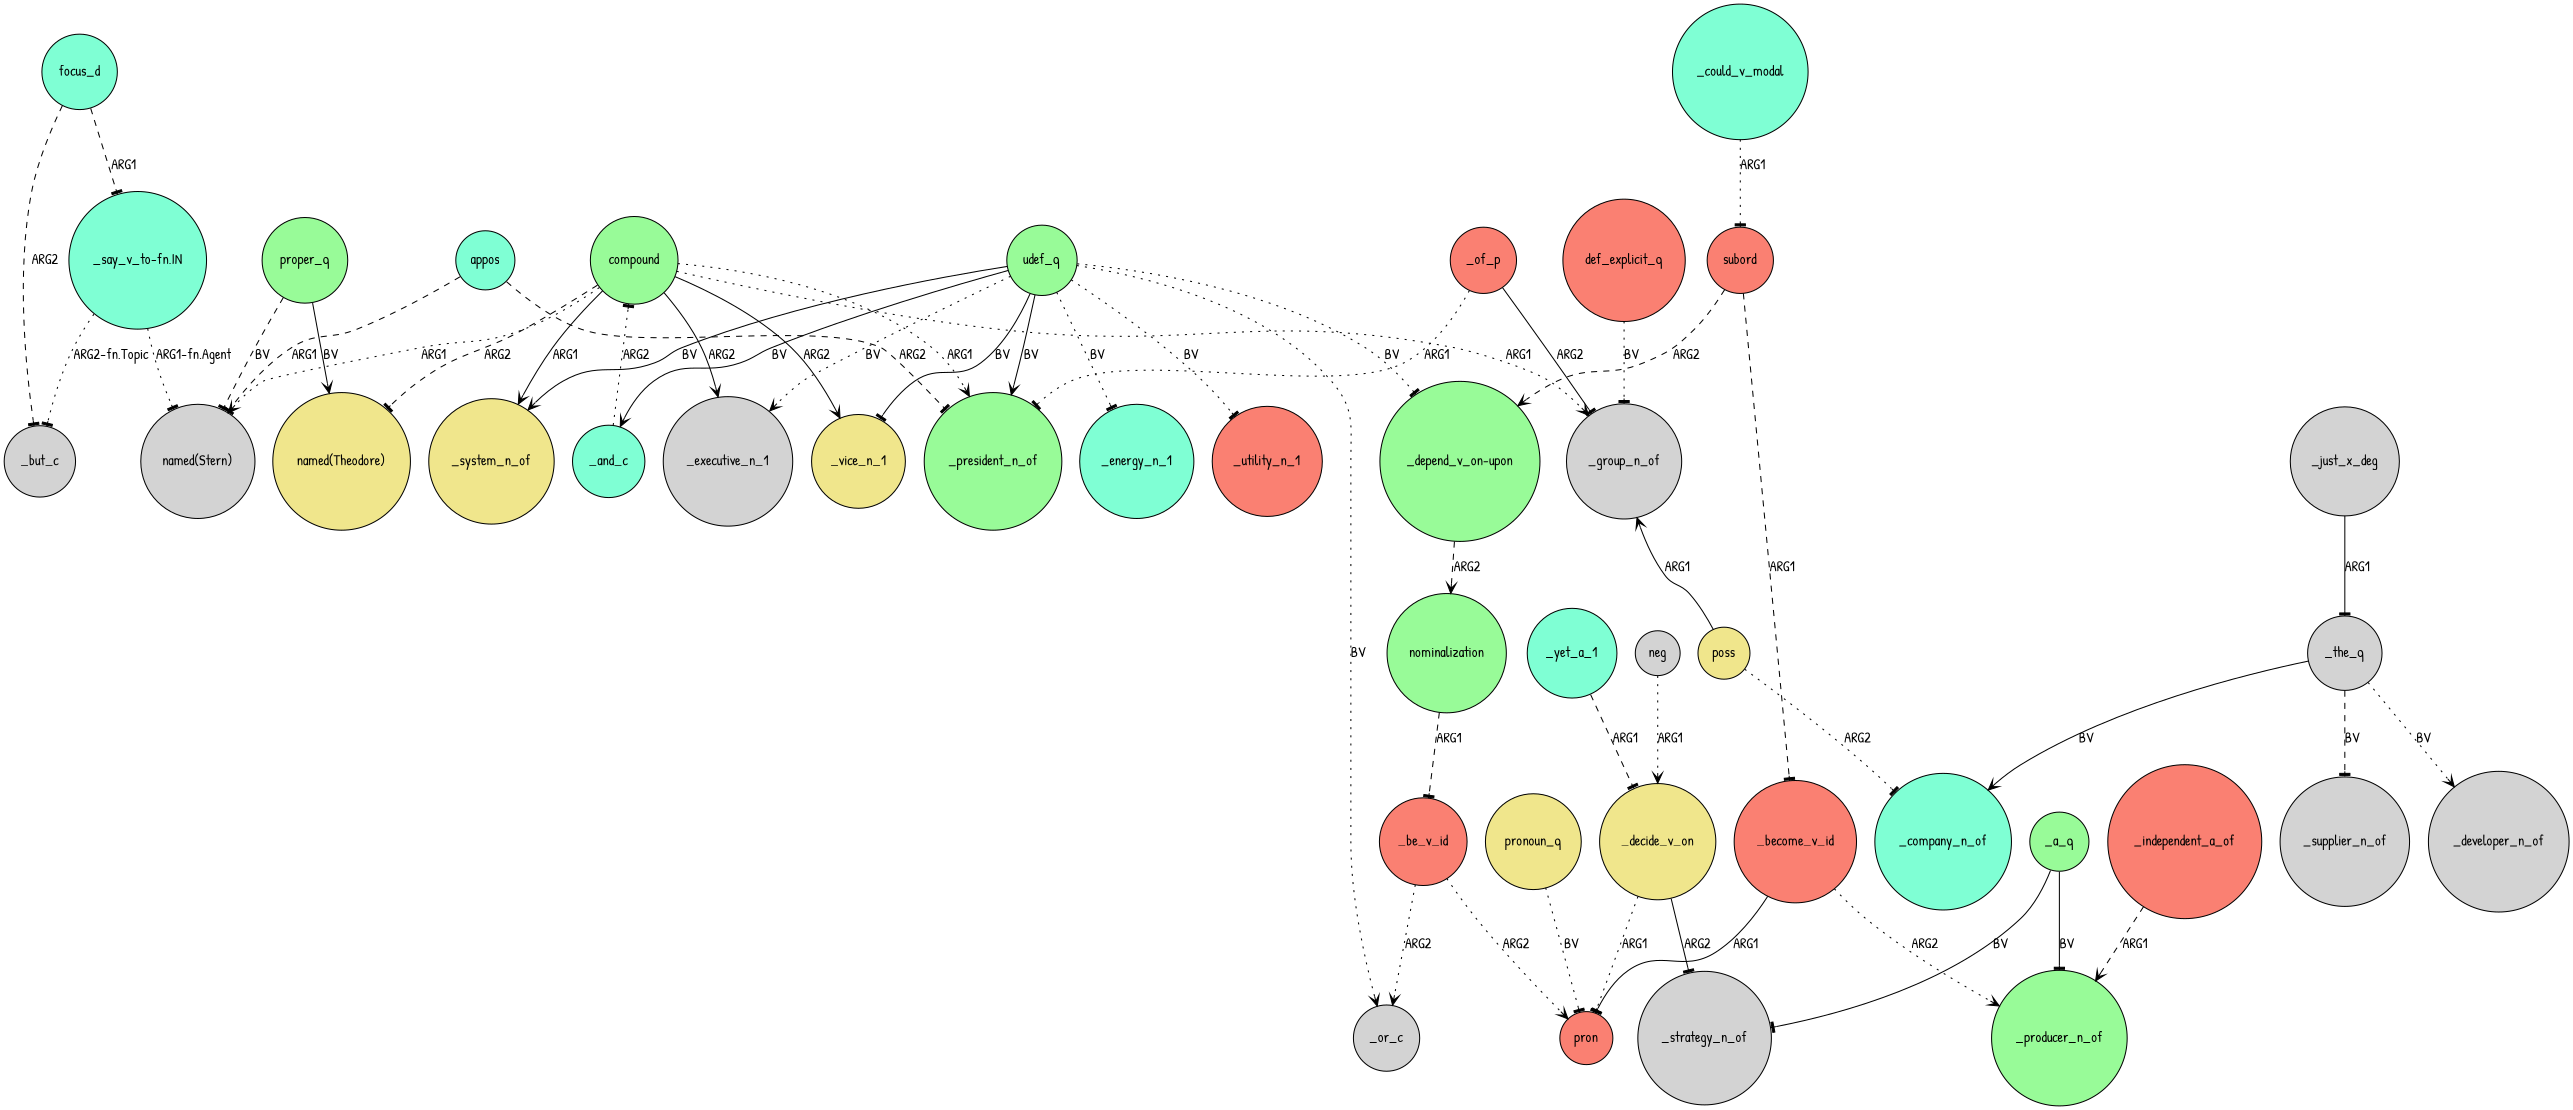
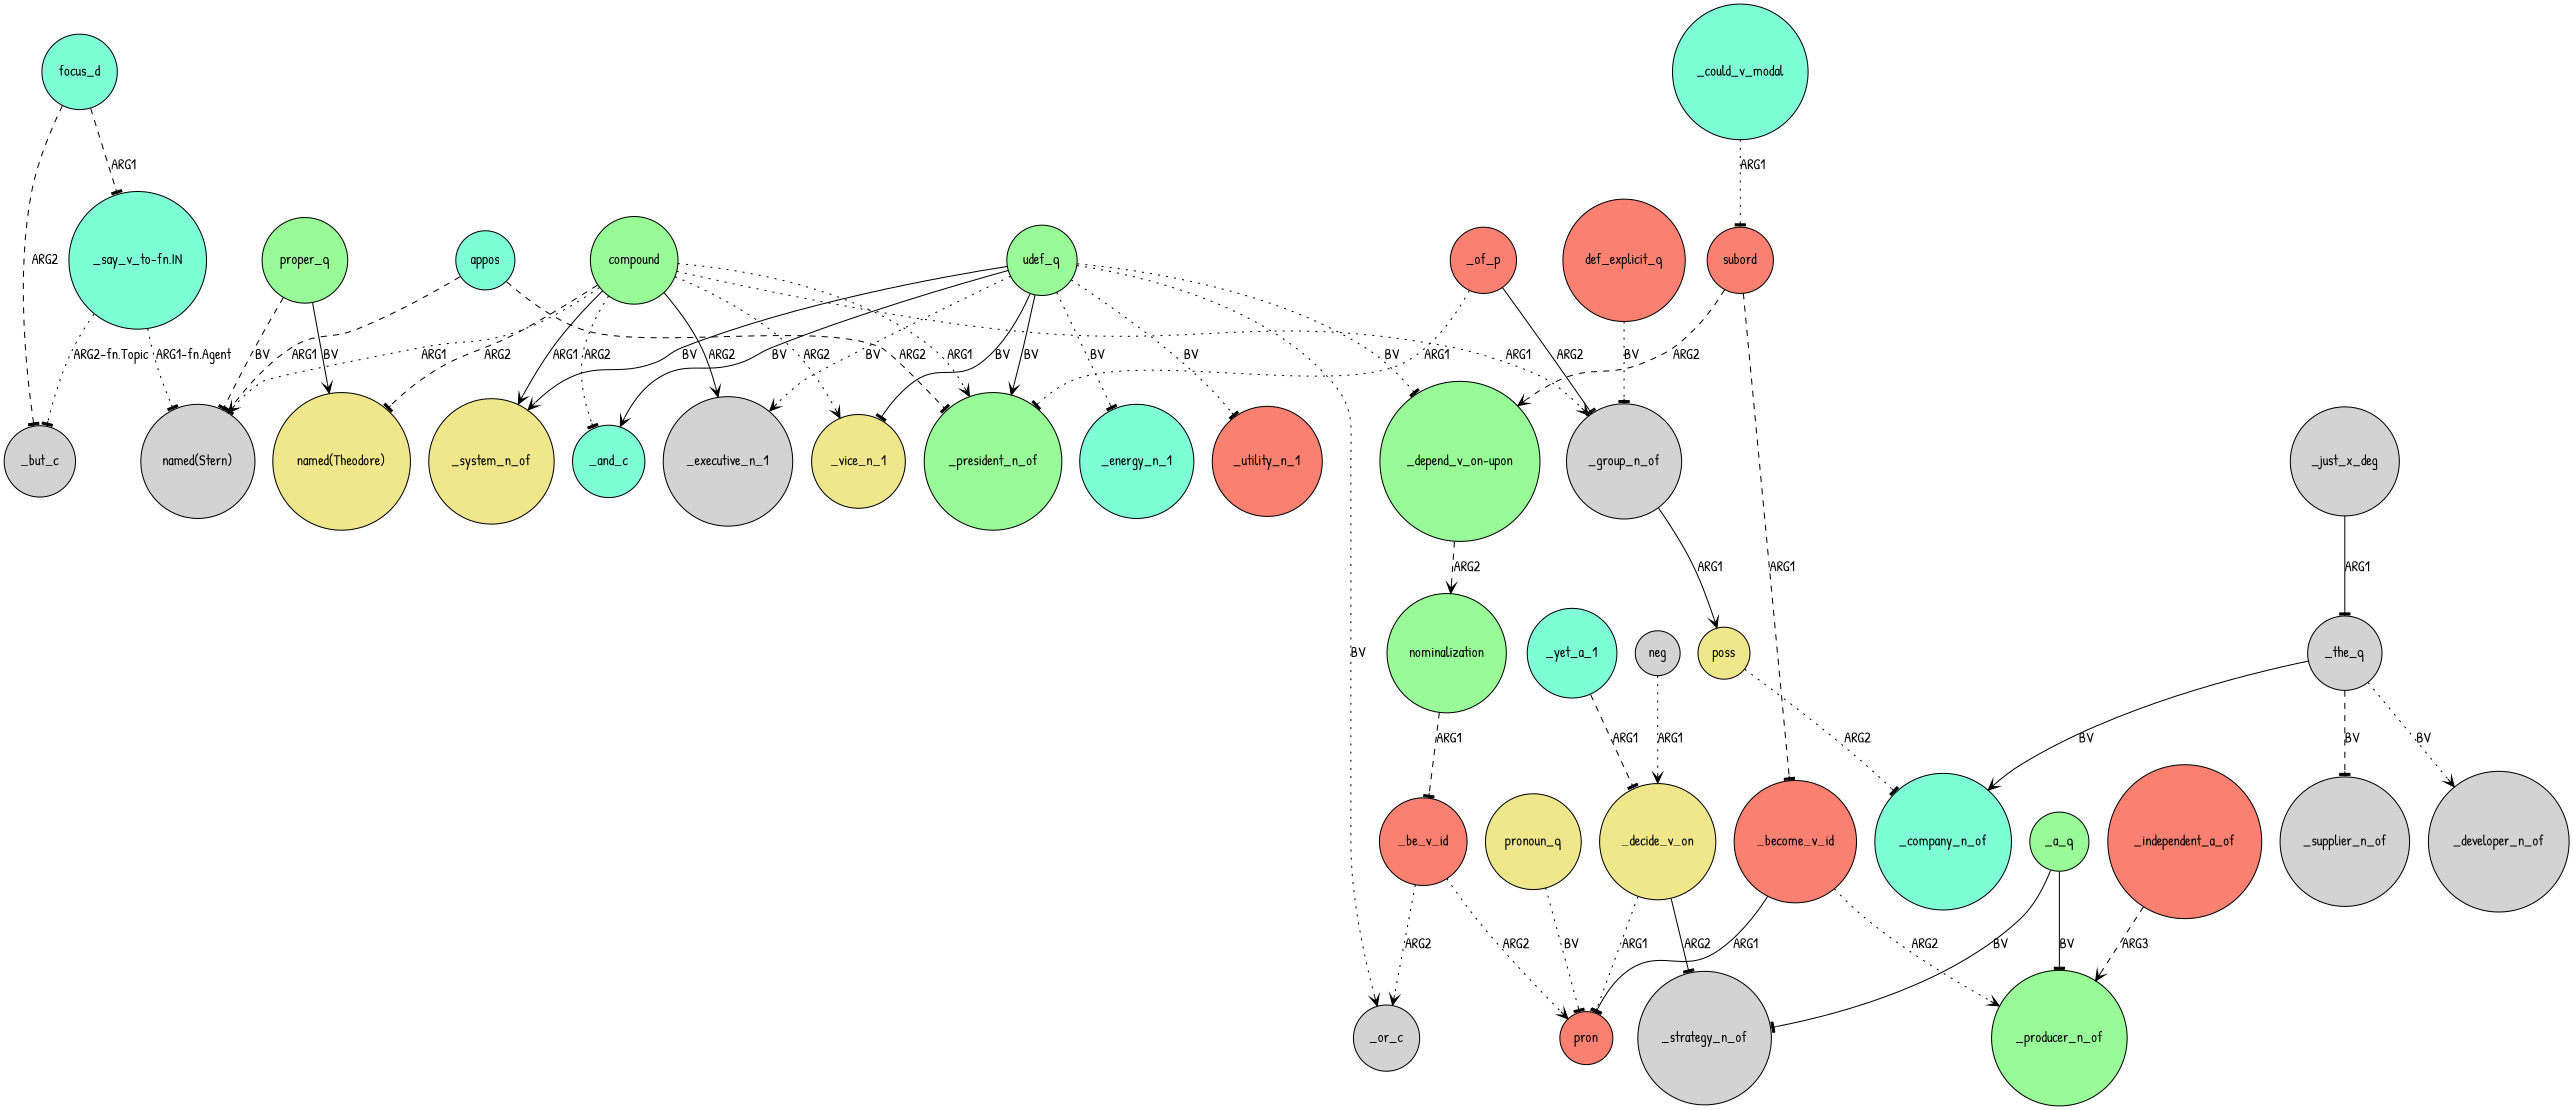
edge "compound" -> "_vice_n_1": style solid -> dotted
edge "_and_c" -> "compound": reversed
edge "poss" -> "_group_n_of": reversed
edge "_independent_a_of" -> "_producer_n_of": label "ARG1" -> "ARG3"
